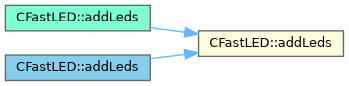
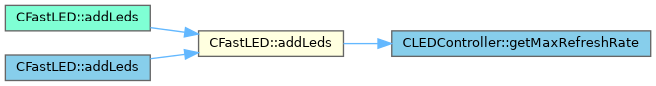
node "CLEDController::getMaxRefreshRate": added
